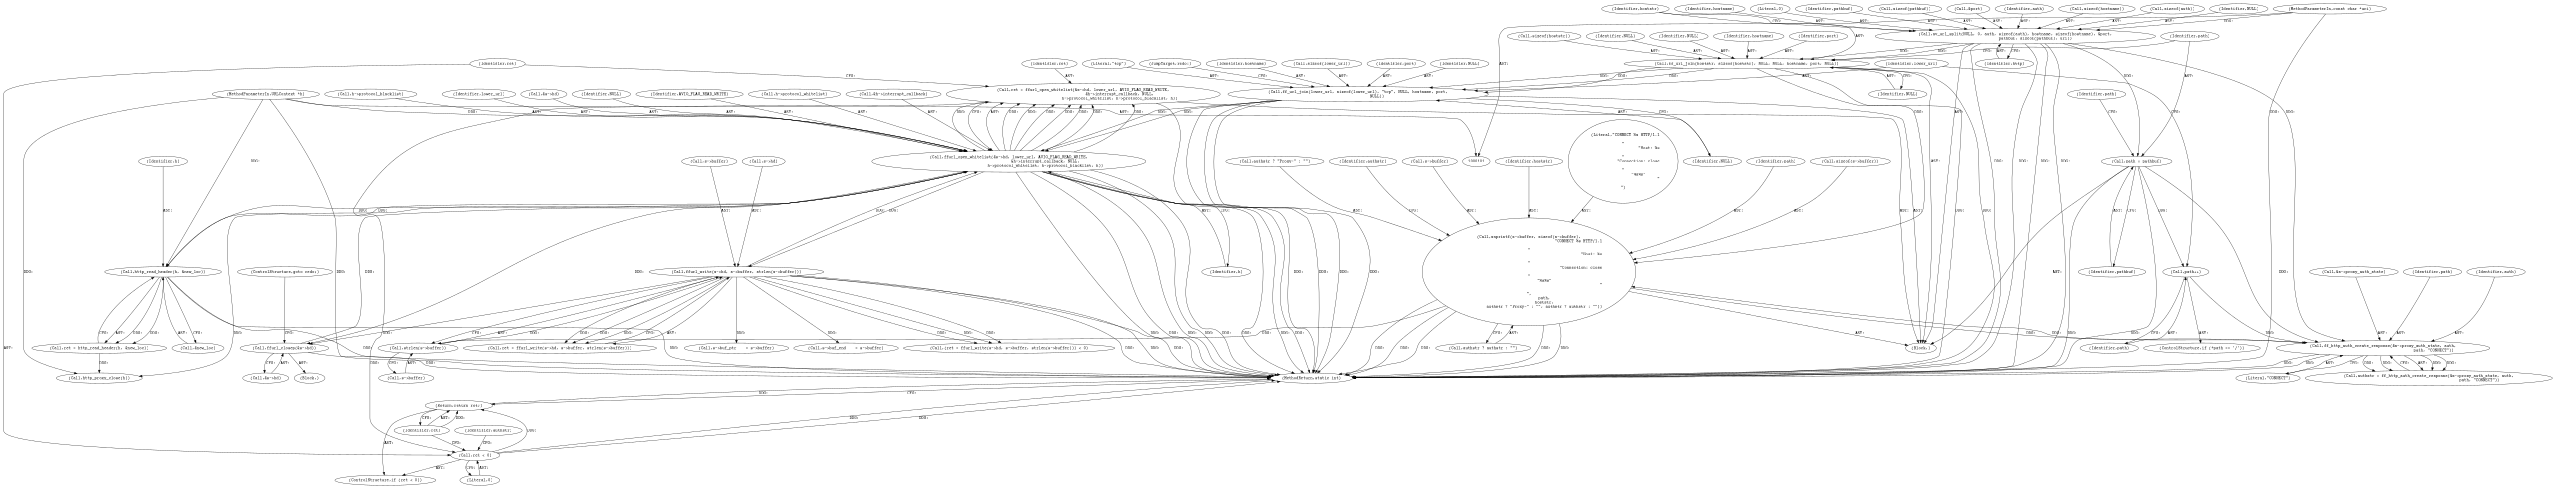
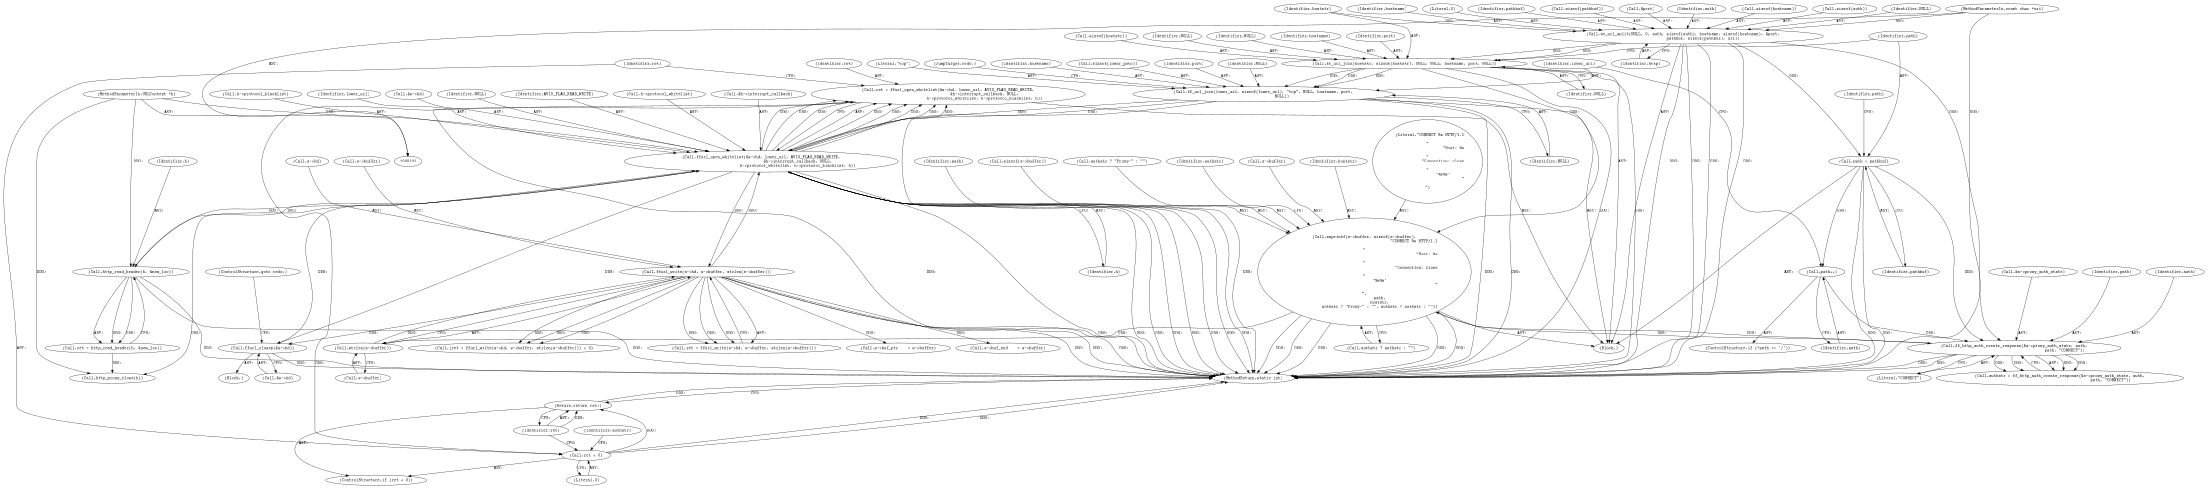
node "(Call,sizeof(lower_url))": label "(Call,sizeof(lower_url))" -> "(Call,sizeof(lower_goto))"
node "(Call,&new_loc)": removed
edge "(MethodParameterIn,URLContext *h)" -> "(MethodReturn,static int)": removed, label "DDG:"
